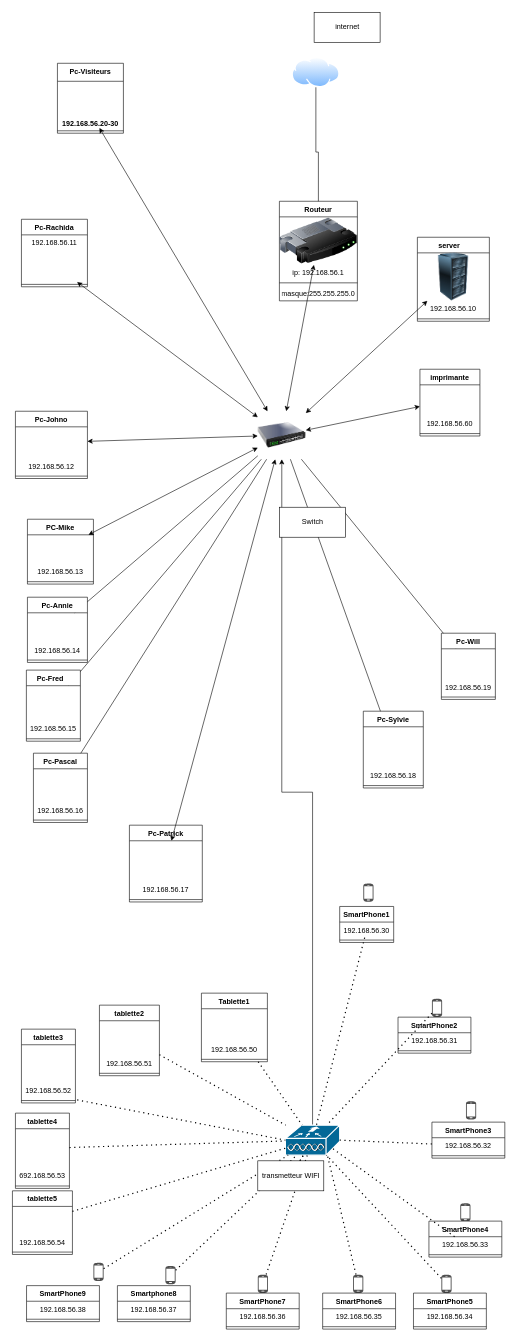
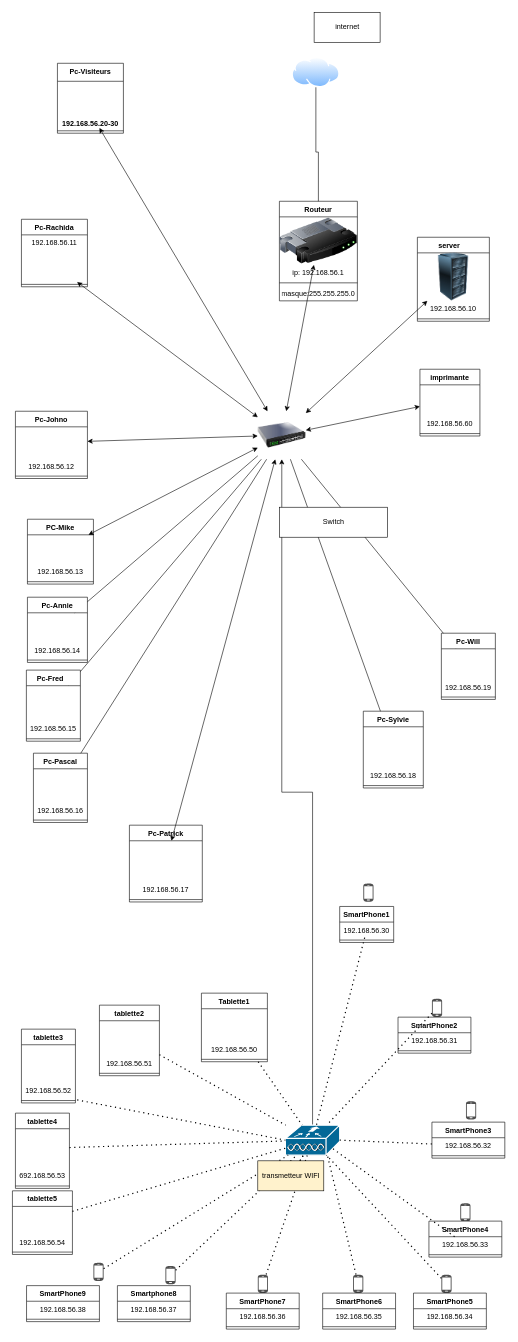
node "Switch": size 66x30 -> 108x30
node "transmetteur WIFI": fillcolor #ffffff -> #fff2cc
